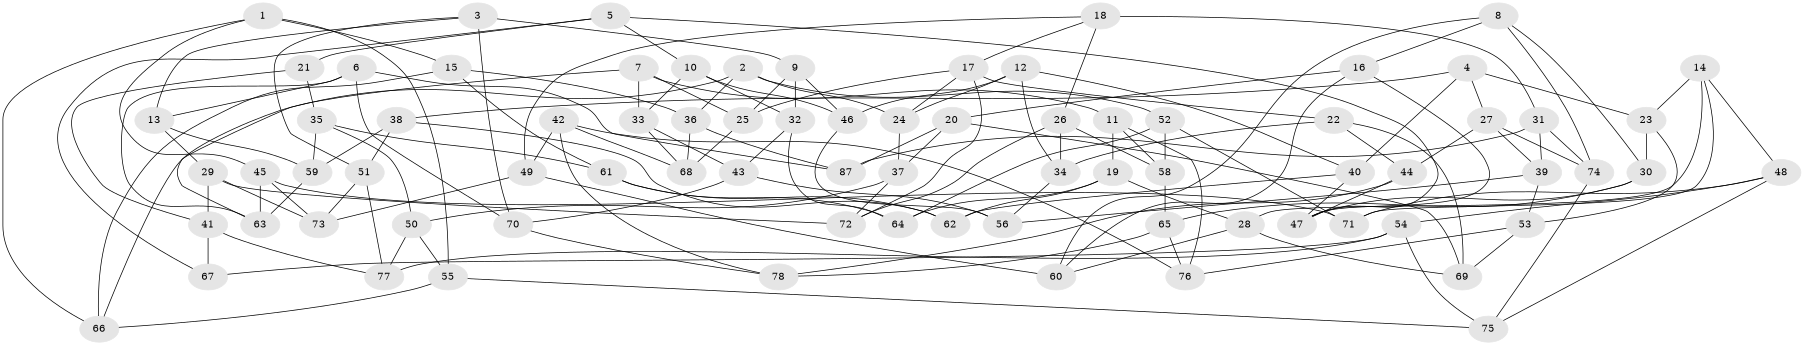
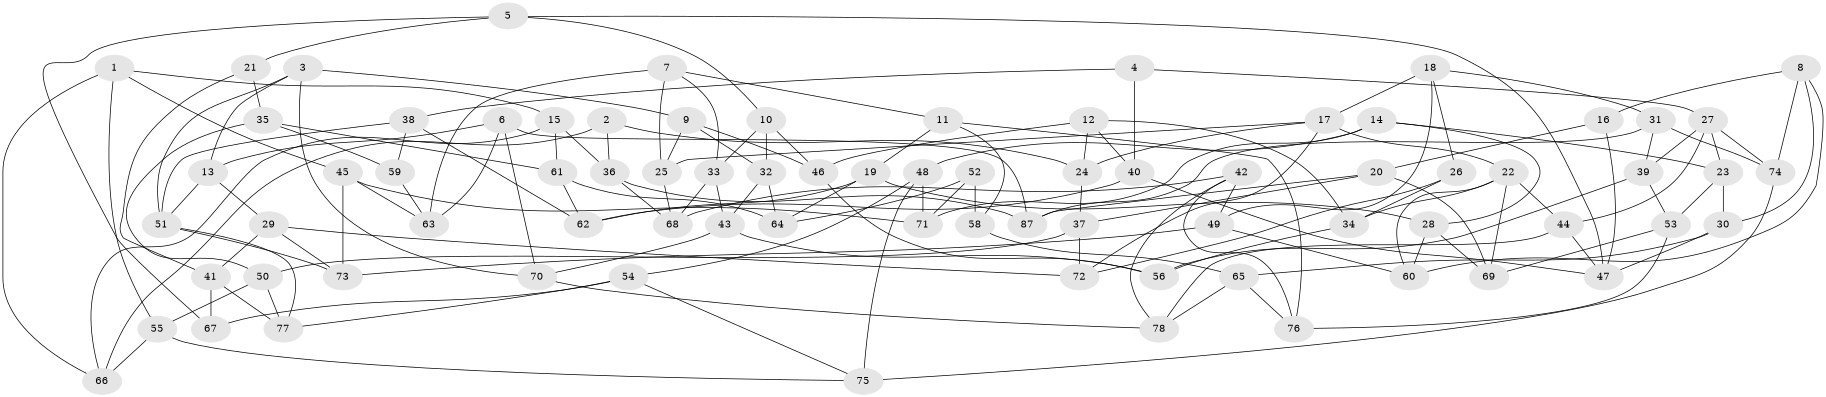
edge "4" -- "23": now "27" -- "23"
edge "2" -- "52": removed
edge "13" -- "59": now "13" -- "51"
edge "26" -- "58": removed
edge "16" -- "60": now "22" -- "60"
